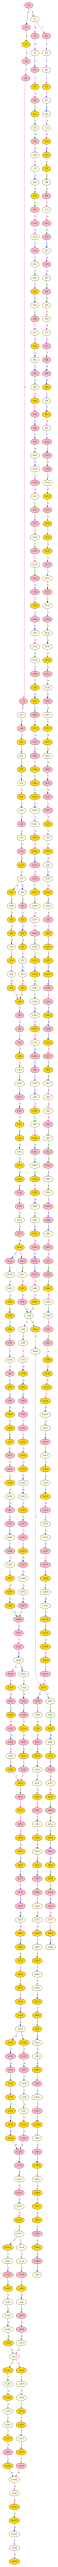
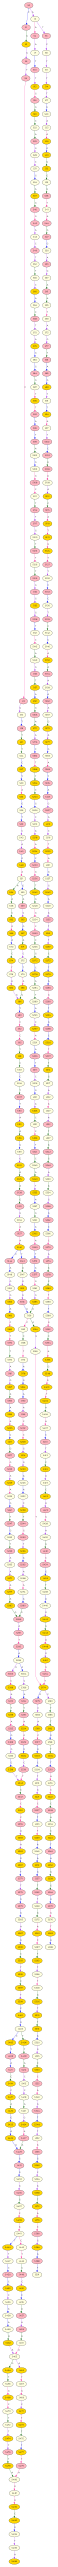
edge "S15" -> "S12": reversed
